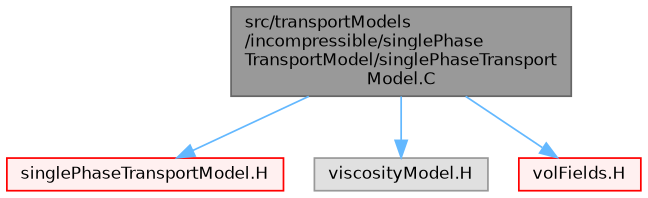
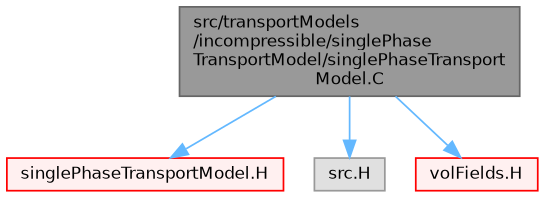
node "viscosityModel.H": label "viscosityModel.H" -> "src.H"
